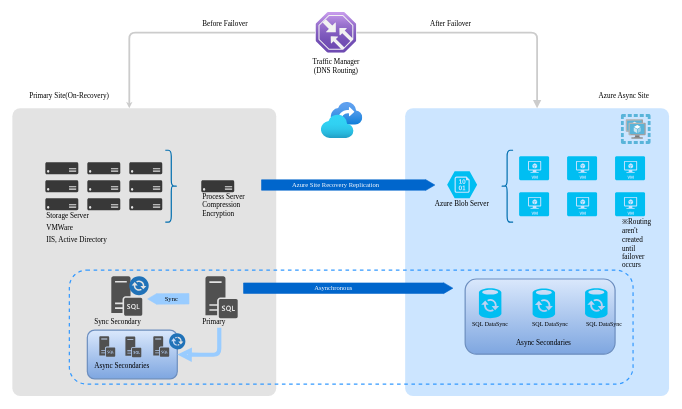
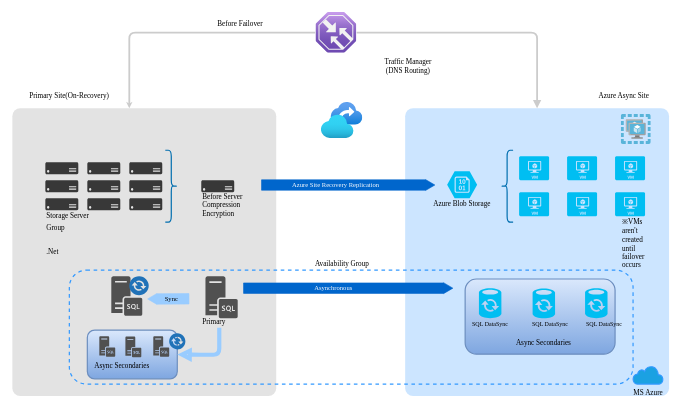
node "Before Failover": moved (225, 24) -> (240, 24)
node "After Failover": removed
node "Traffic Manager (DNS Routing)": moved (336, 66) -> (408, 66)
node "Azure Blob Server": label "Azure Blob Server" -> "Azure Blob Storage"
node "Process Server Compression Encryption": label "Process Server Compression Encryption" -> "Before Server Compression Encryption"
node "VMWare": label "VMWare" -> "Group"
node "IIS, Active Directory": removed
node "※Routing aren't created until failover occurs": label "※Routing aren't created until failover occurs" -> "※VMs aren't created until failover occurs"
node ".Net": added
node "Availability Group": added
node "Sync Secondary": removed
node "MS Azure": added
